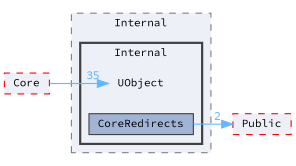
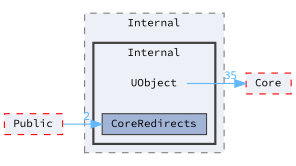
edge "Core" -> "UObject": reversed
edge "CoreRedirects" -> "Public": reversed
